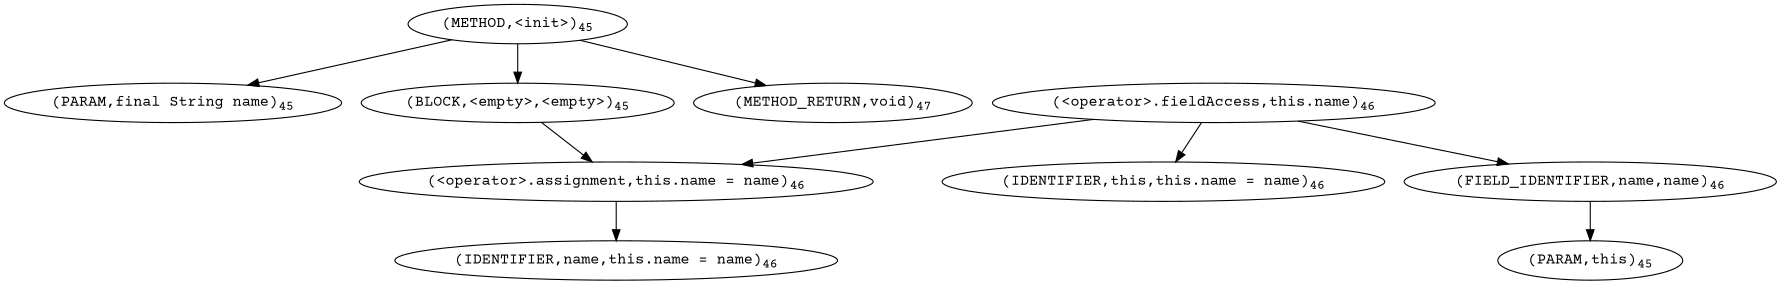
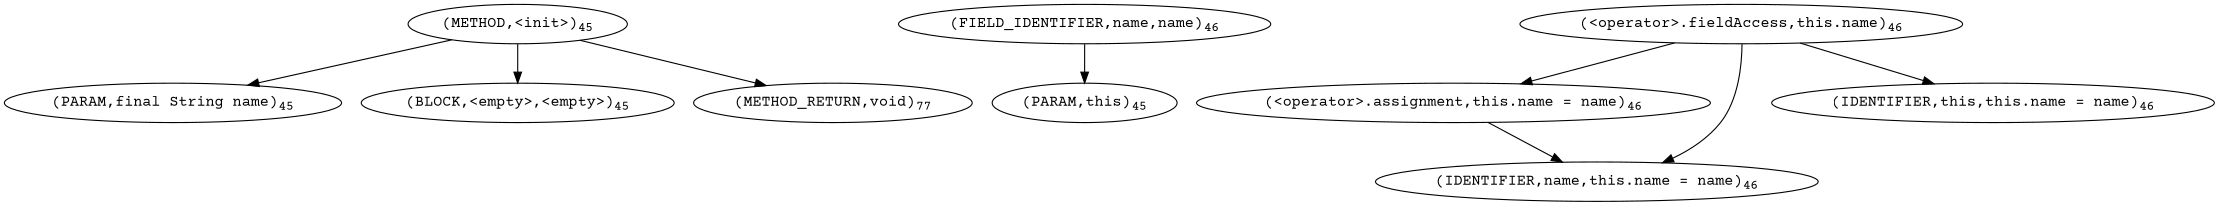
node "(METHOD_RETURN,void)": text "47" -> "77"
edge "(BLOCK,<empty>,<empty>)" -> "(<operator>.assignment,this.name = name)": removed
edge "(<operator>.fieldAccess,this.name)" -> "(FIELD_IDENTIFIER,name,name)": now "(<operator>.fieldAccess,this.name)" -> "(IDENTIFIER,name,this.name = name)"
